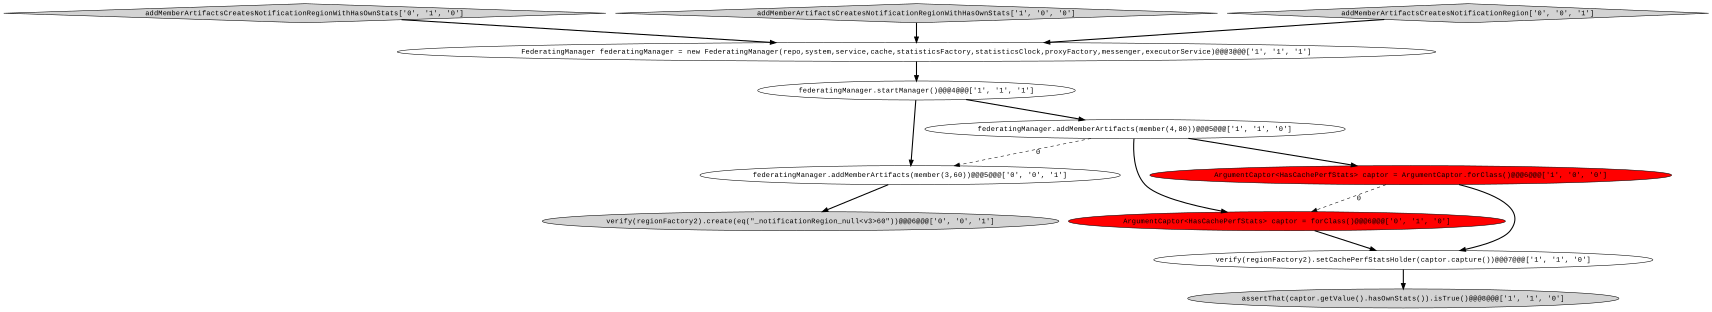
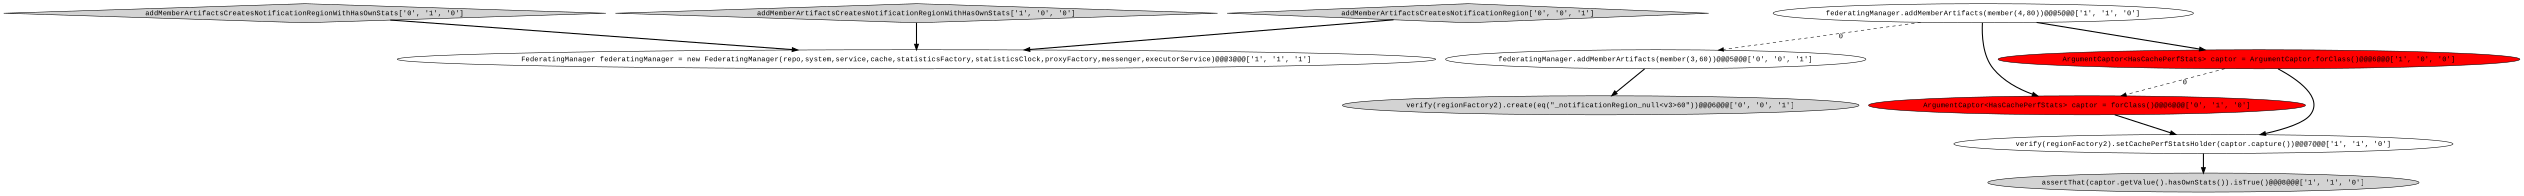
node "federatingManager.startManager()@@@4@@@['1', '1', '1']": removed
